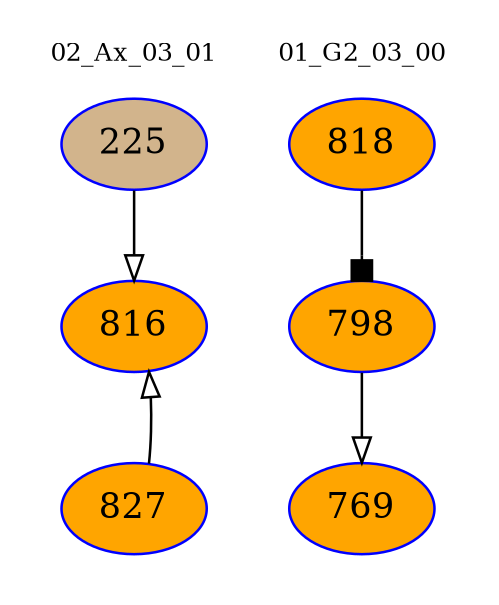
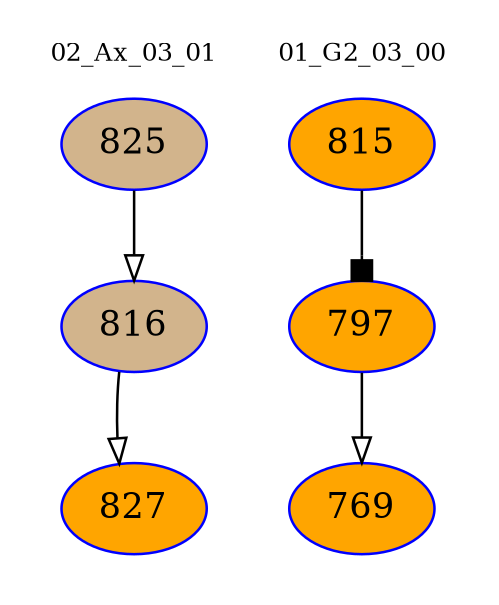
node "225": label "225" -> "825"
node "818": label "818" -> "815"
node "816": fillcolor orange -> tan
node "798": label "798" -> "797"
edge "827" -> "816": reversed
